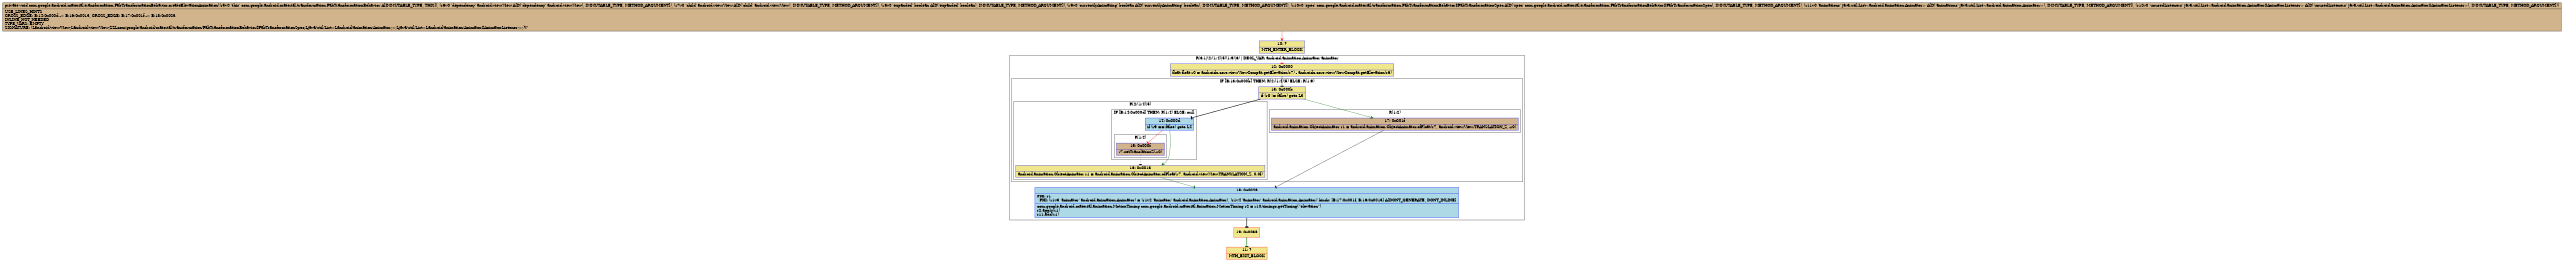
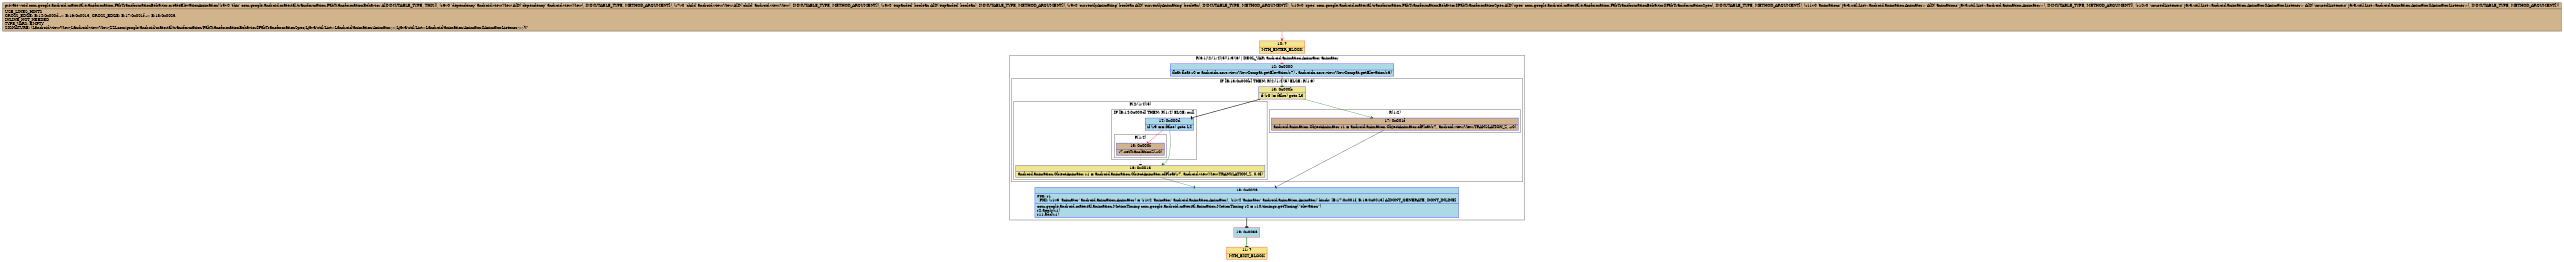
node "10: ?": color blue -> red
node "12: 0x0000": fillcolor khaki -> lightblue
node "19: 0x0038": fillcolor khaki -> lightblue
